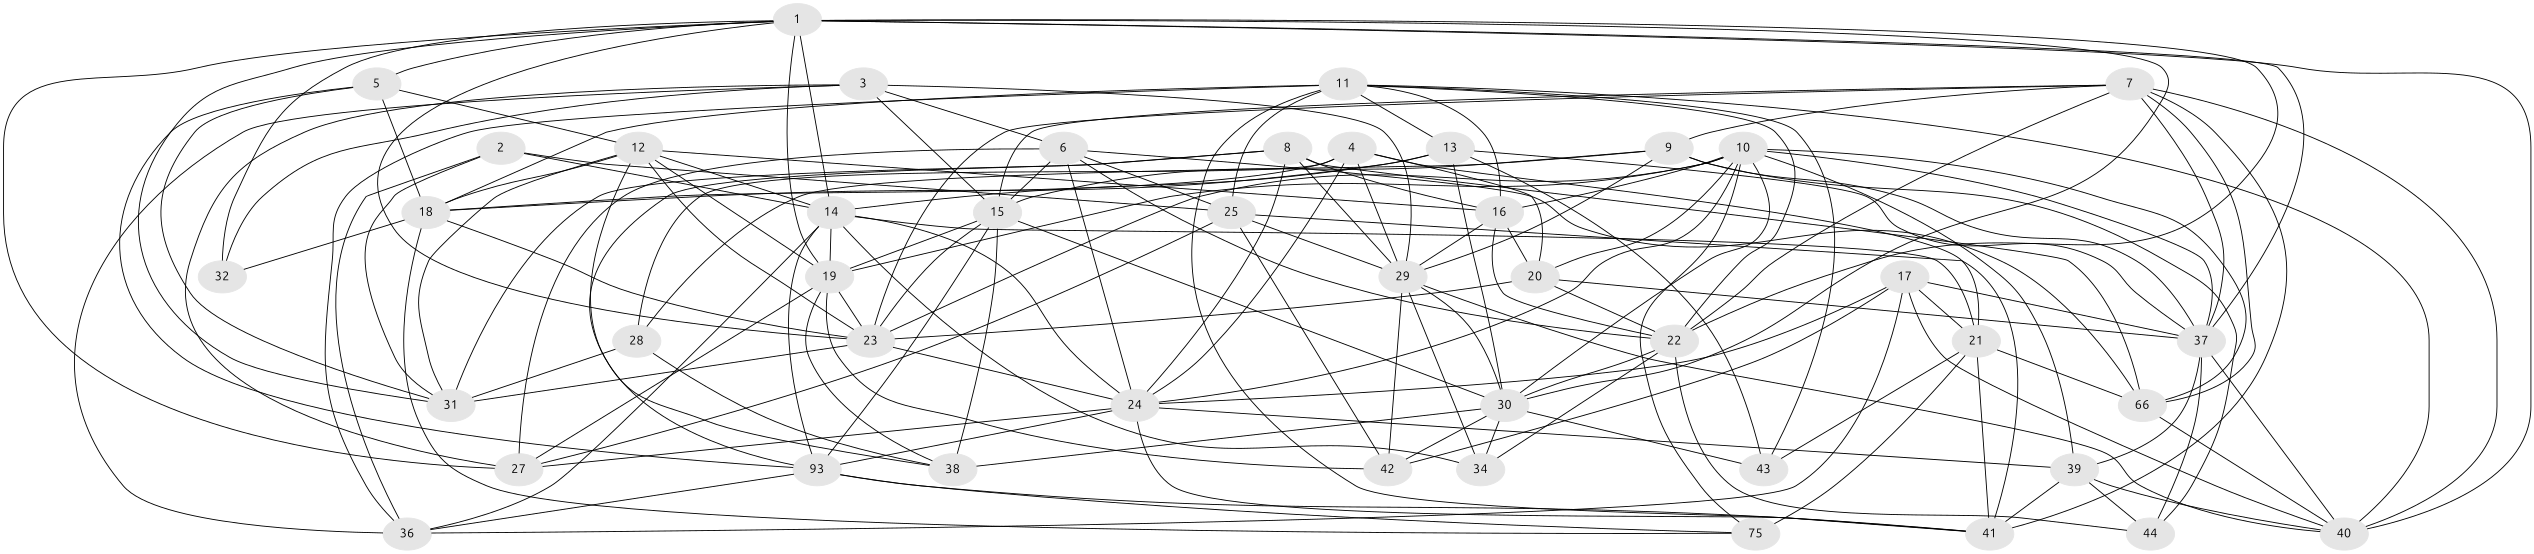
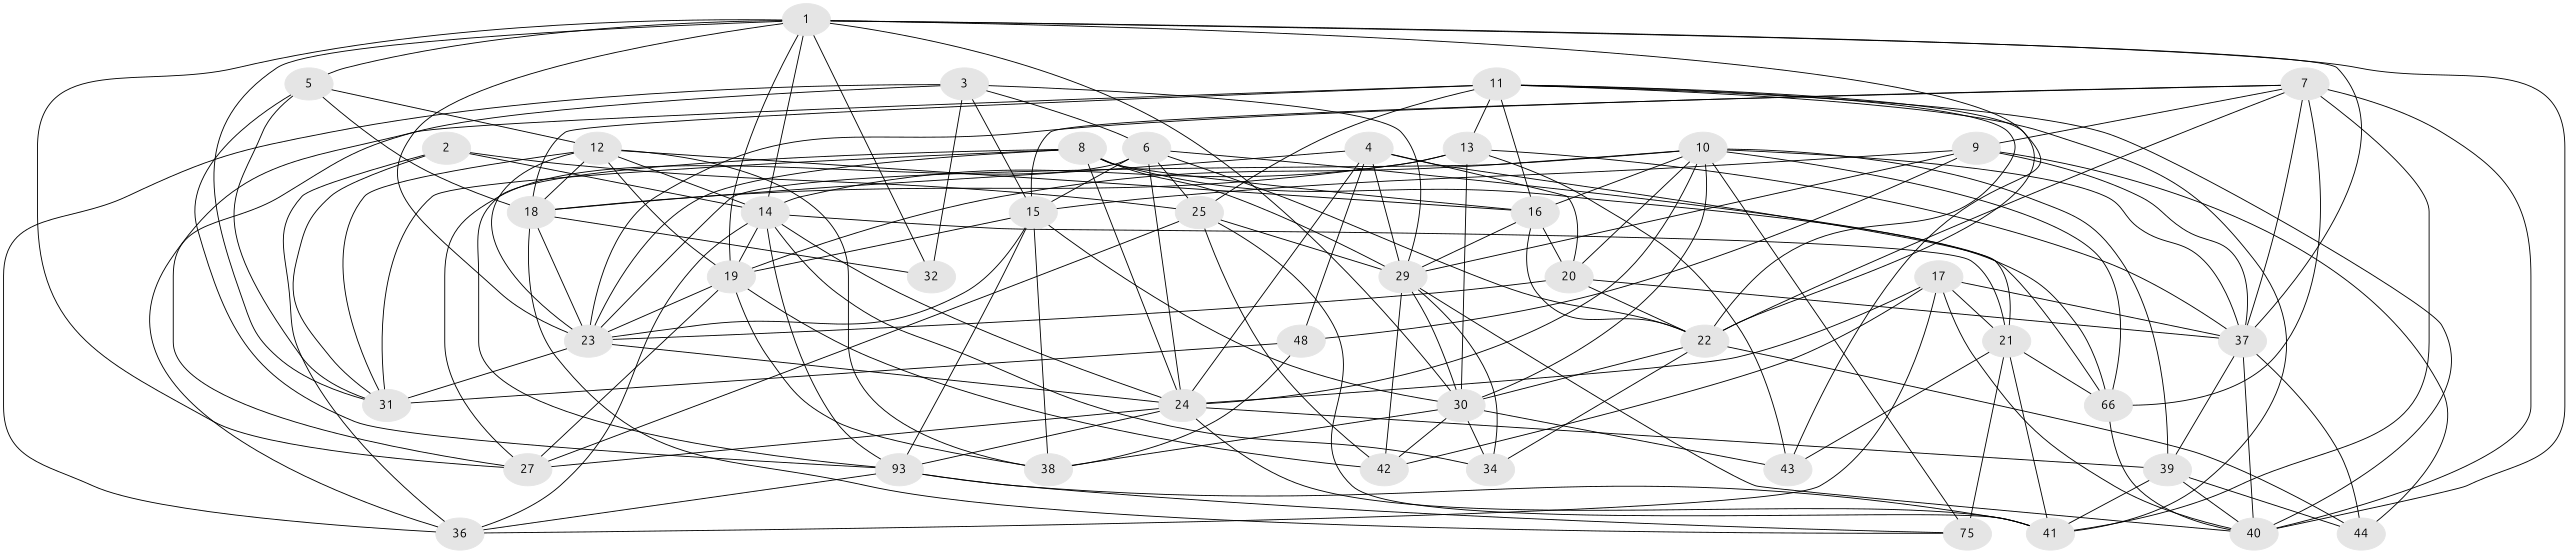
edge "8" -- "23": added
node "28": label "28" -> "48"
